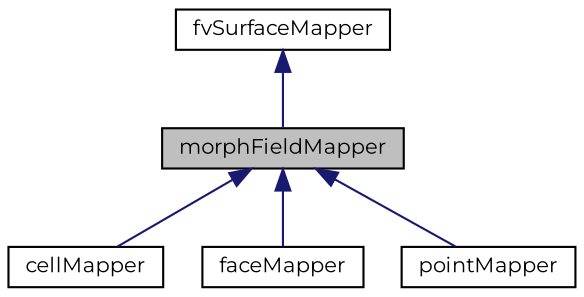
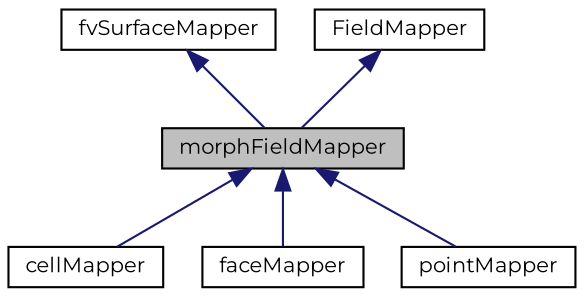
node "FieldMapper": added
